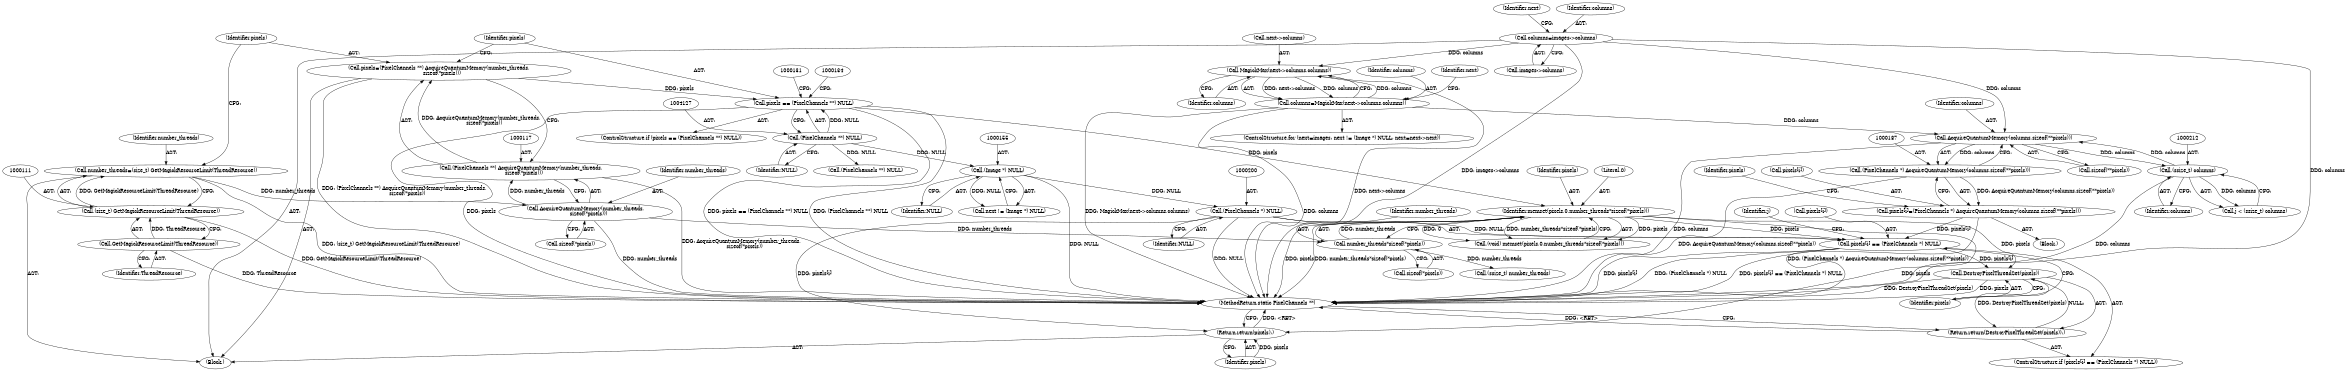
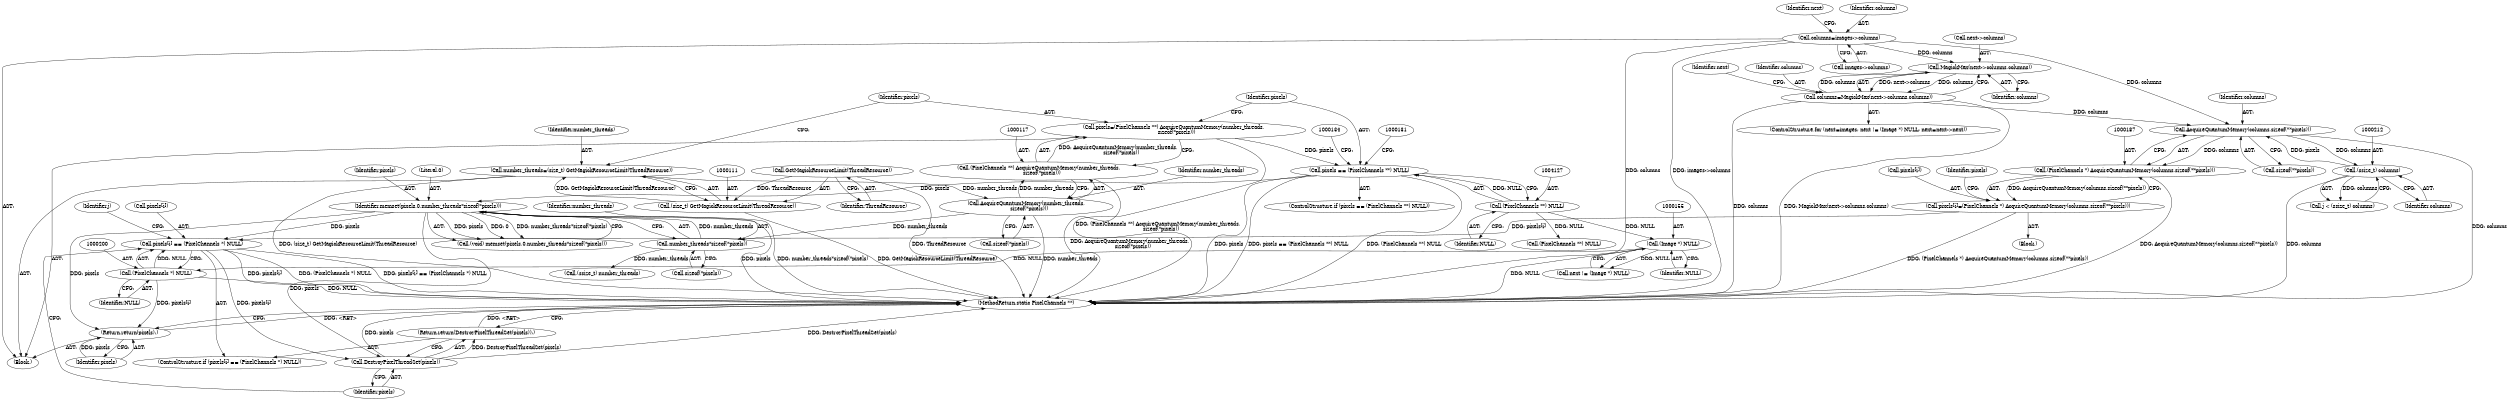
edge "(Call,MagickMax(next->columns,columns))" -> "(MethodReturn,static PixelChannels **)": removed, label "DDG: next->columns"
edge "(Call,(ssize_t) columns)" -> "(Call,AcquireQuantumMemory(columns,sizeof(**pixels)))": label "DDG: columns" -> "DDG: pixels"
edge "(Call,(size_t) GetMagickResourceLimit(ThreadResource))" -> "(Call,GetMagickResourceLimit(ThreadResource))": removed, label "CFG:"
edge "(Call,pixels[i] == (PixelChannels *) NULL)" -> "(Call,(PixelChannels *) NULL)": added, label "CFG:"
edge "(Return,return(DestroyPixelThreadSet(pixels));)" -> "(Call,DestroyPixelThreadSet(pixels))": label "NULL: " -> "CFG: "
